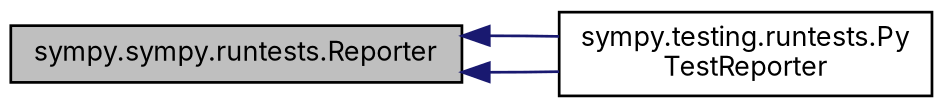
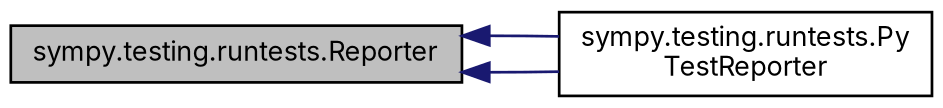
node "sympy.sympy.runtests.Reporter": label "sympy.sympy.runtests.Reporter" -> "sympy.testing.runtests.Reporter"
